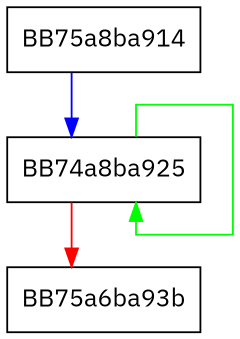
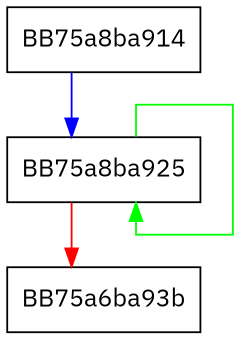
node "BB74a8ba925": label "BB74a8ba925" -> "BB75a8ba925"
